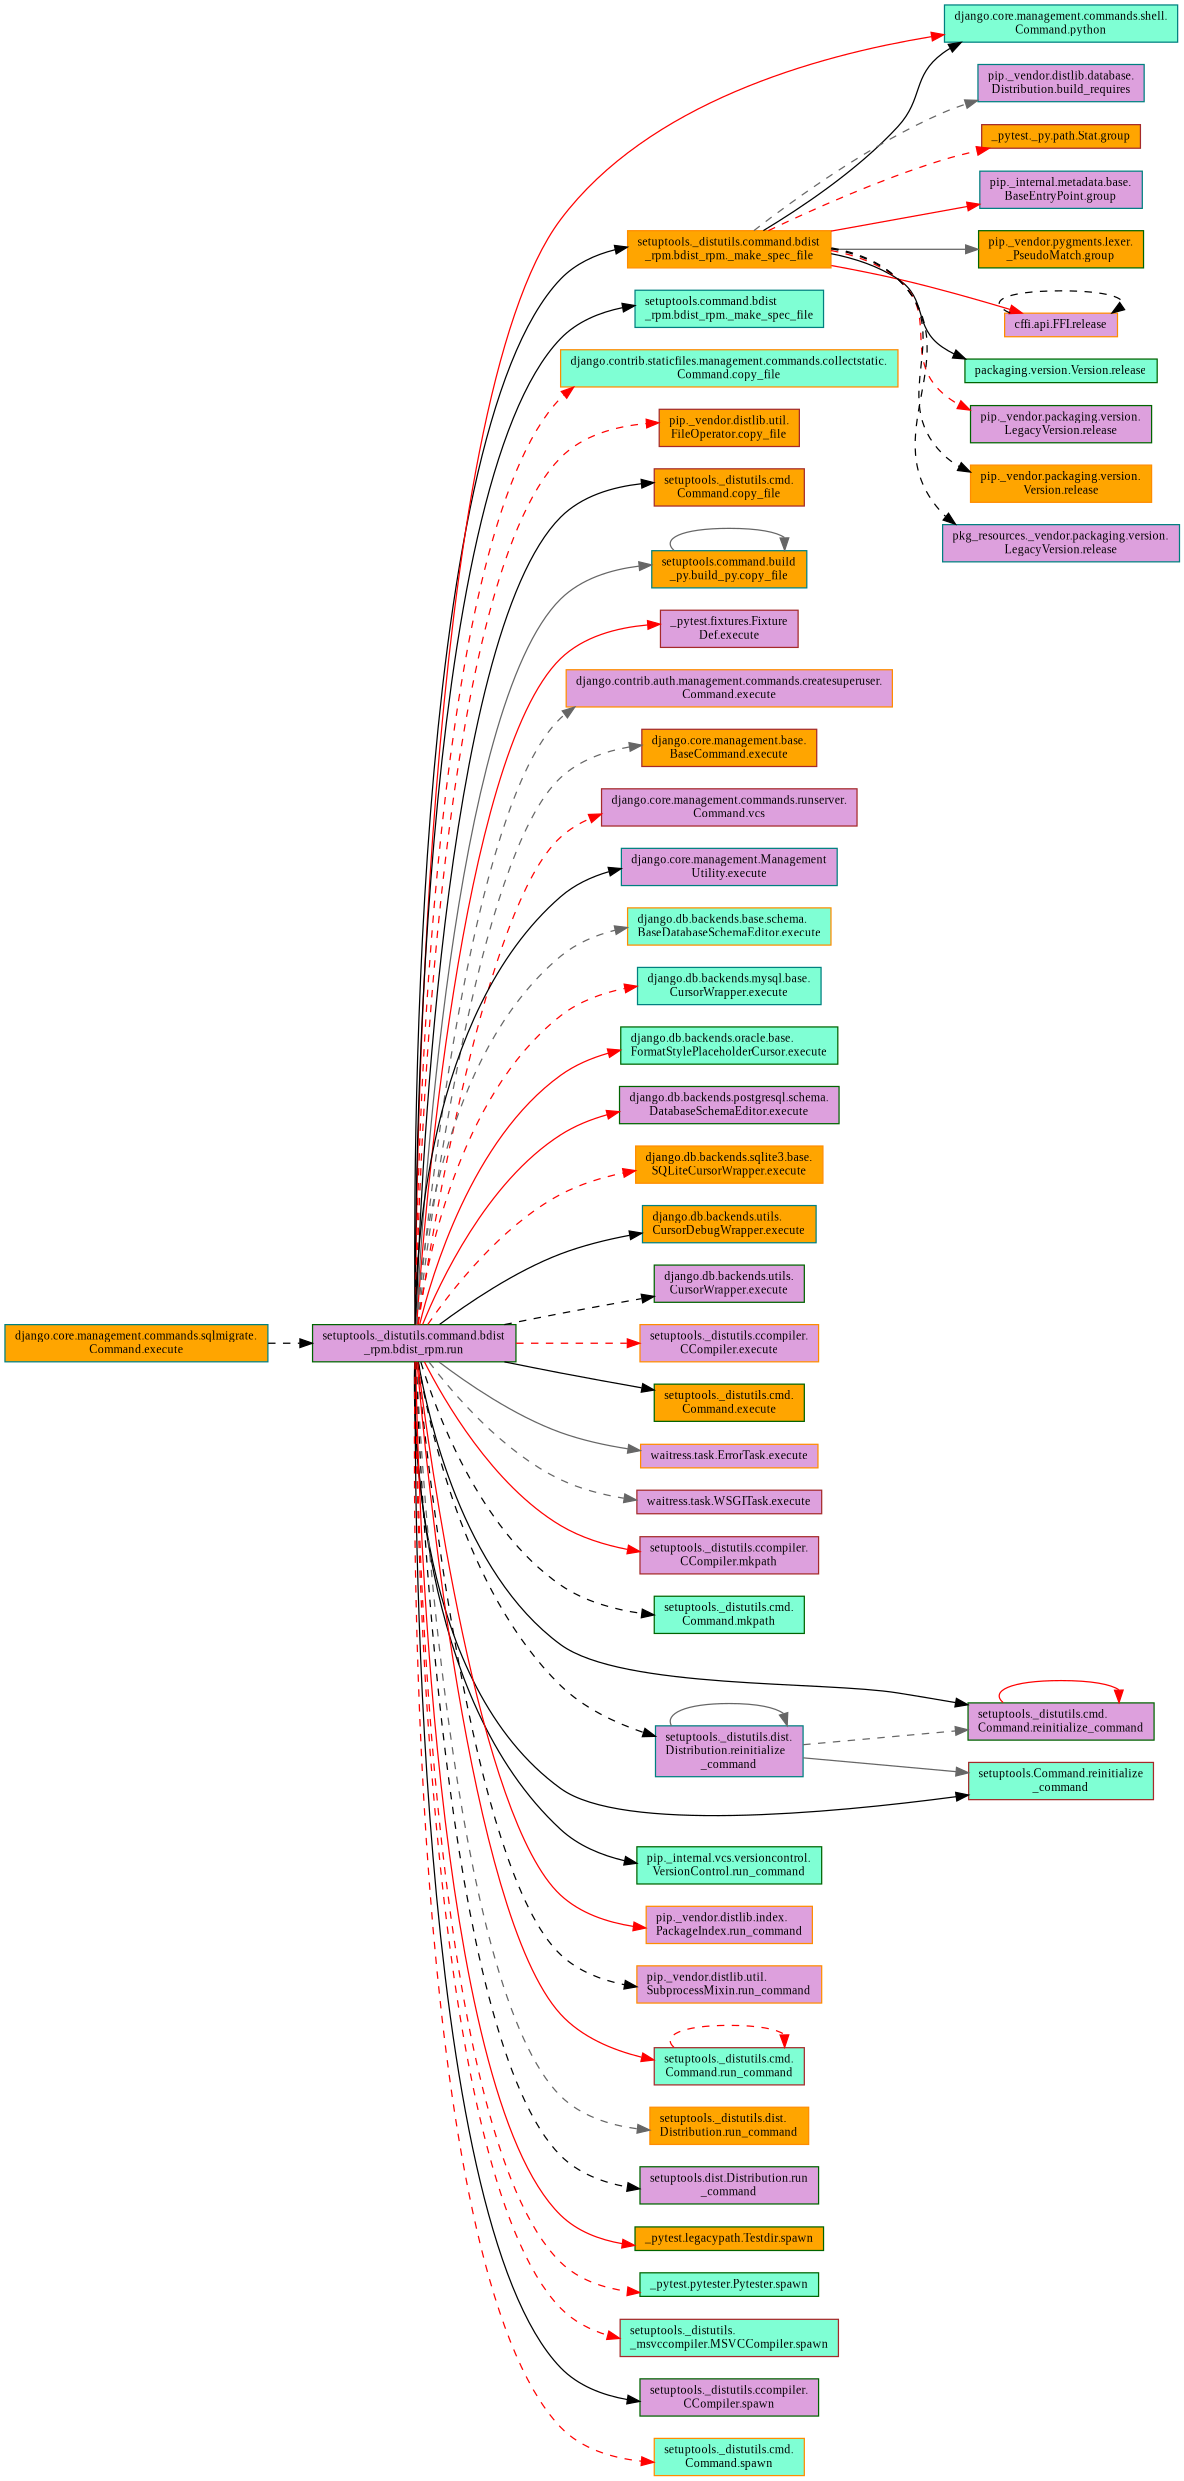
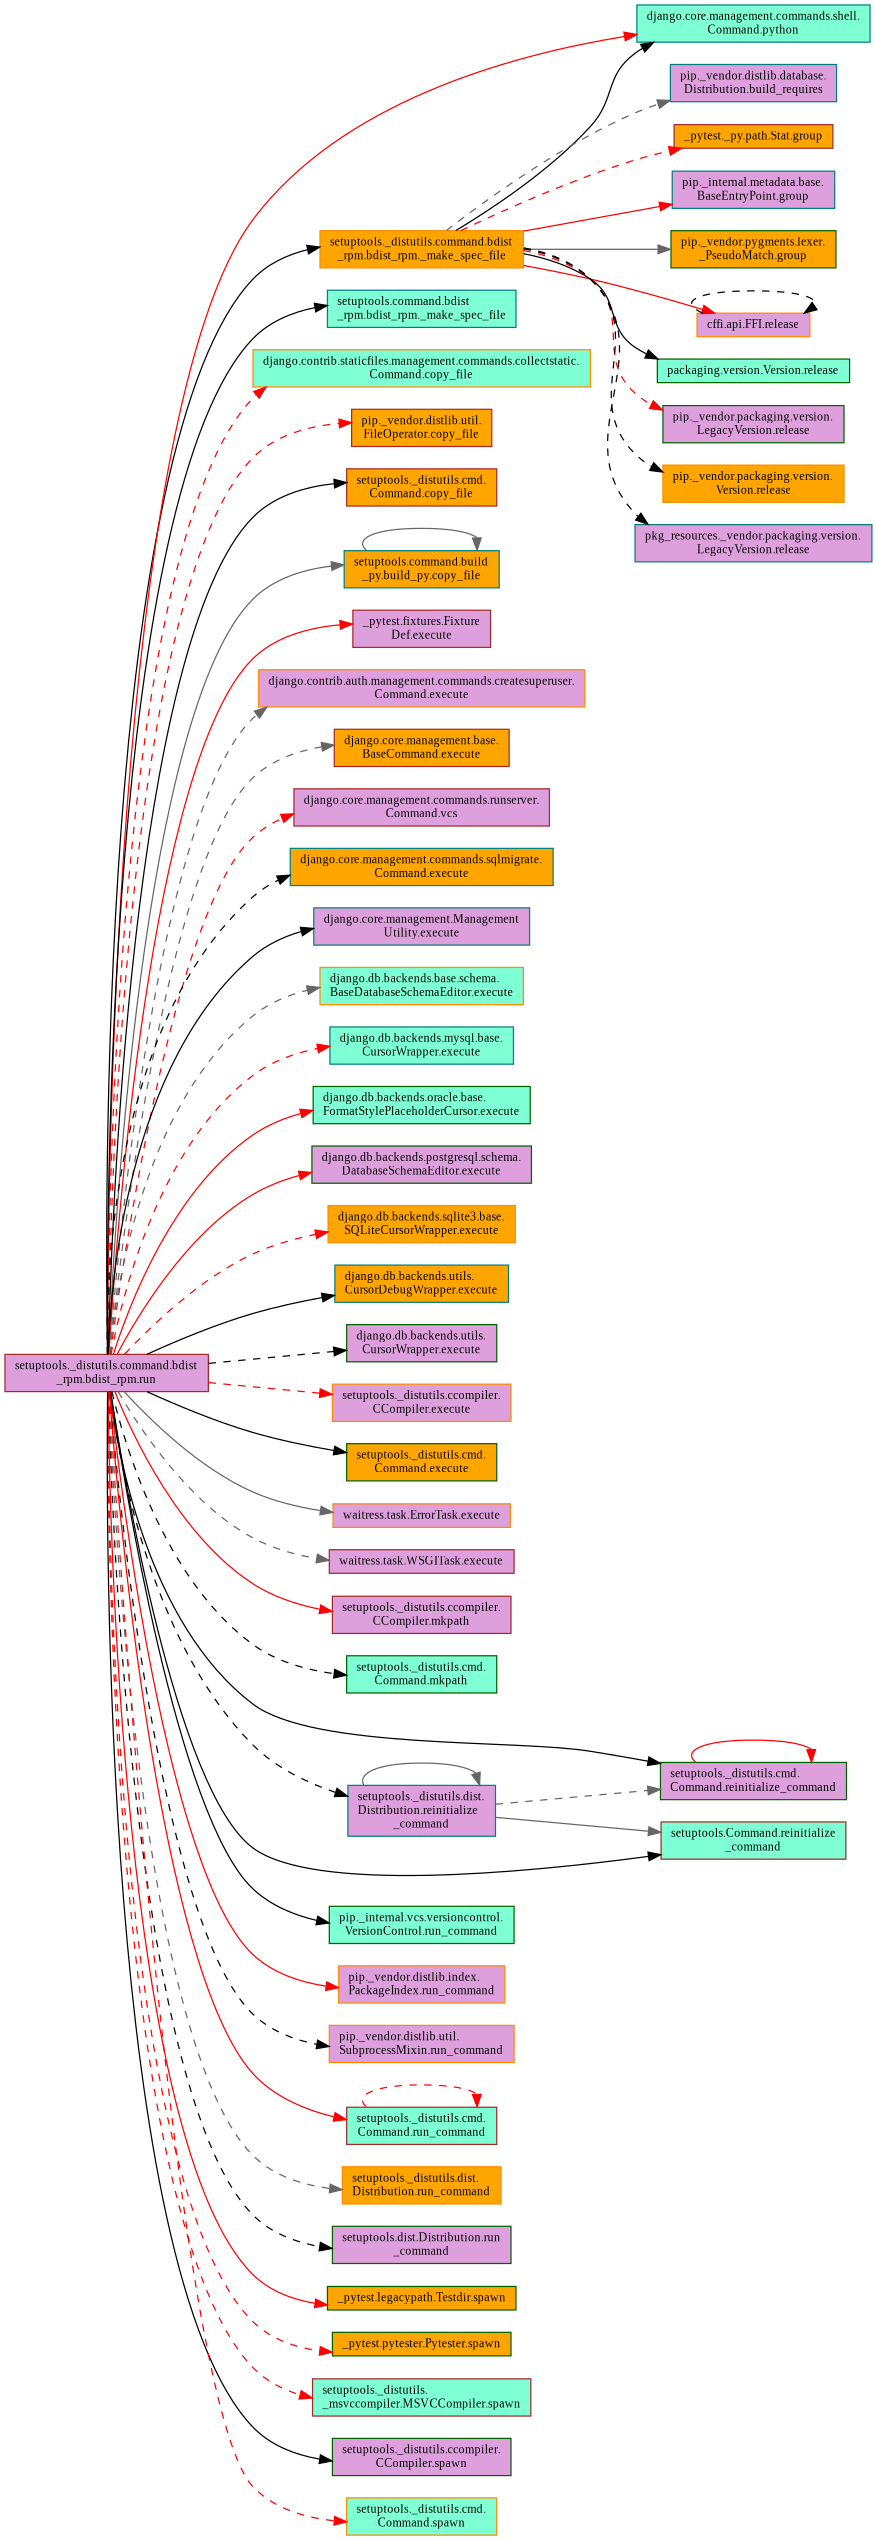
edge "django.core.management.commands.sqlmigrate. Command.execute" -> "setuptools._distutils.command.bdist _rpm.bdist_rpm.run": reversed
node "setuptools._distutils.command.bdist _rpm.bdist_rpm.run": color darkgreen -> brown
node "_pytest.pytester.Pytester.spawn": fillcolor aquamarine -> orange
